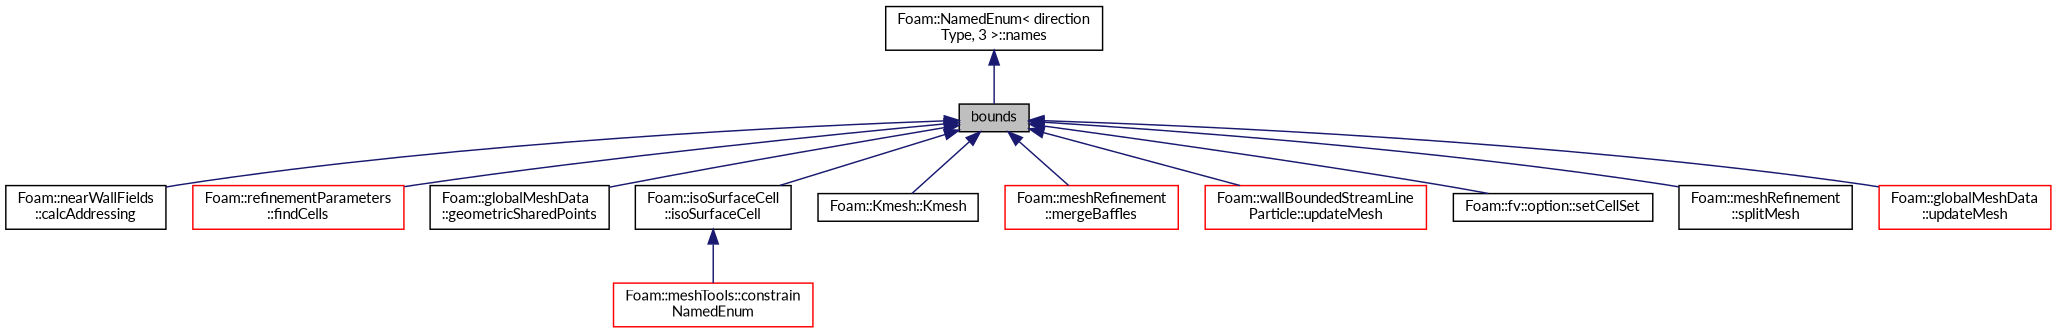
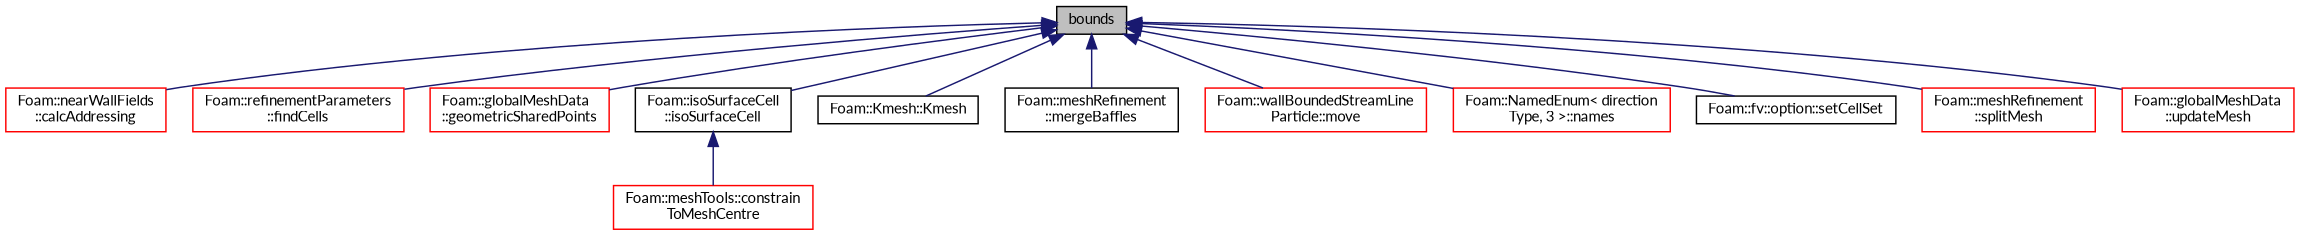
node "Foam::NamedEnum< direction Type, 3 >::names": color black -> red
edge "bounds" -> "Foam::NamedEnum< direction Type, 3 >::names": reversed
node "Foam::nearWallFields ::calcAddressing": color black -> red
node "Foam::globalMeshData ::geometricSharedPoints": color black -> red
node "Foam::meshRefinement ::mergeBaffles": color red -> black
node "Foam::wallBoundedStreamLine Particle::updateMesh": label "Foam::wallBoundedStreamLine Particle::updateMesh" -> "Foam::wallBoundedStreamLine Particle::move"
node "Foam::meshRefinement ::splitMesh": color black -> red
node "Foam::meshTools::constrain NamedEnum": label "Foam::meshTools::constrain NamedEnum" -> "Foam::meshTools::constrain ToMeshCentre"
